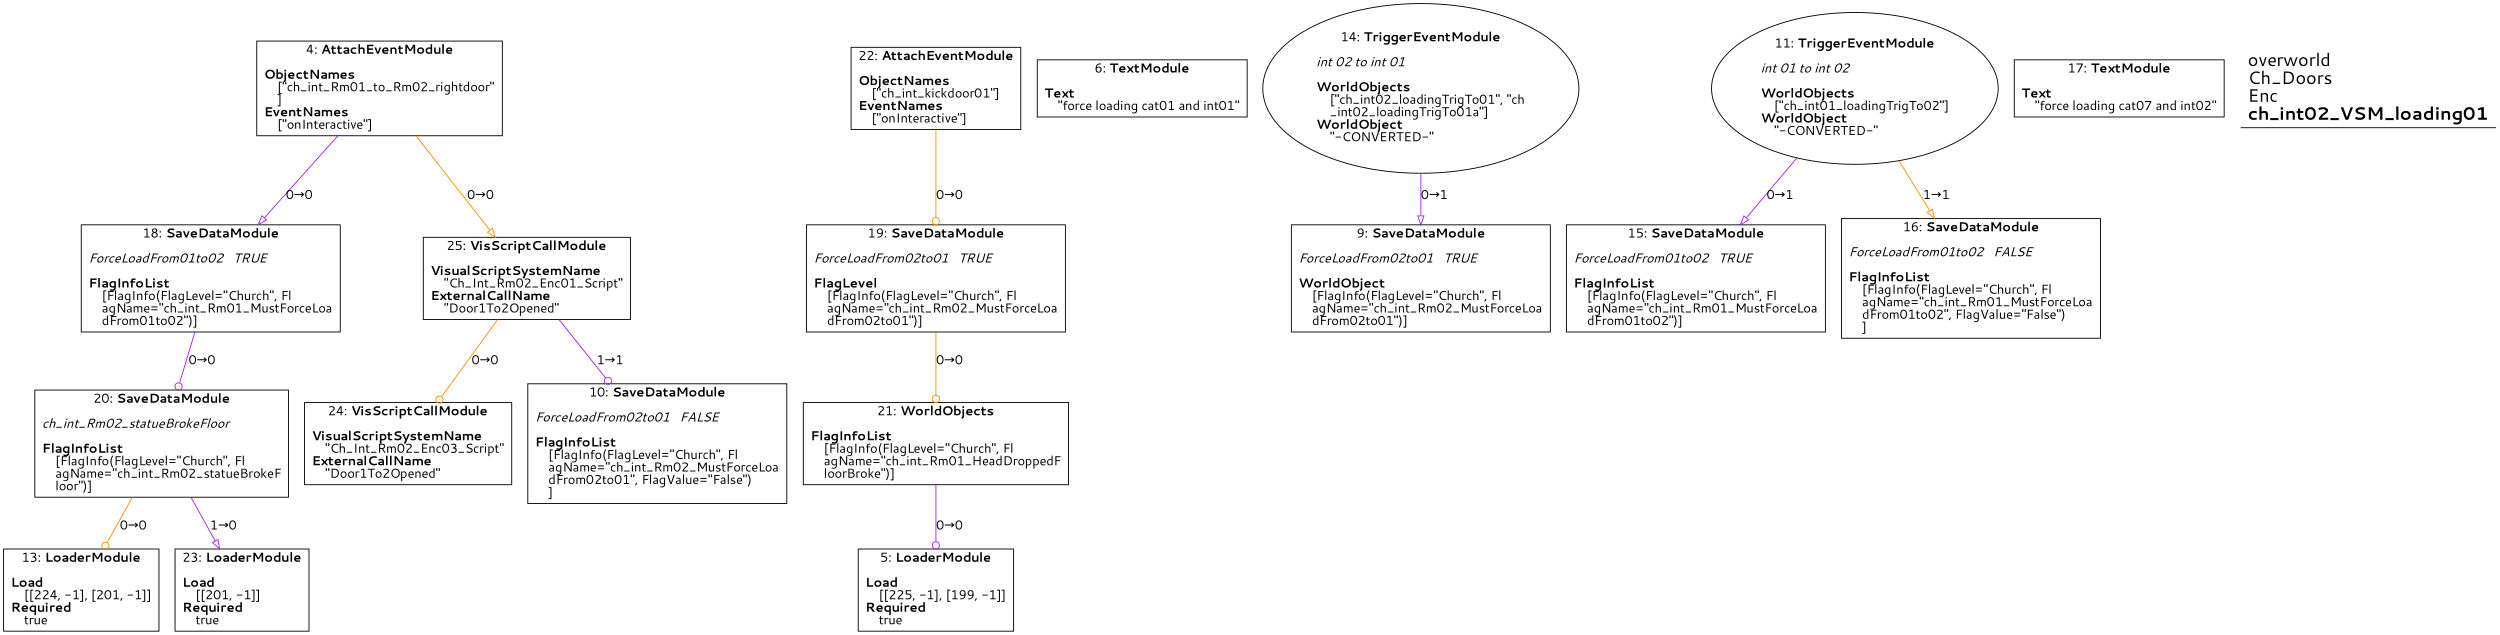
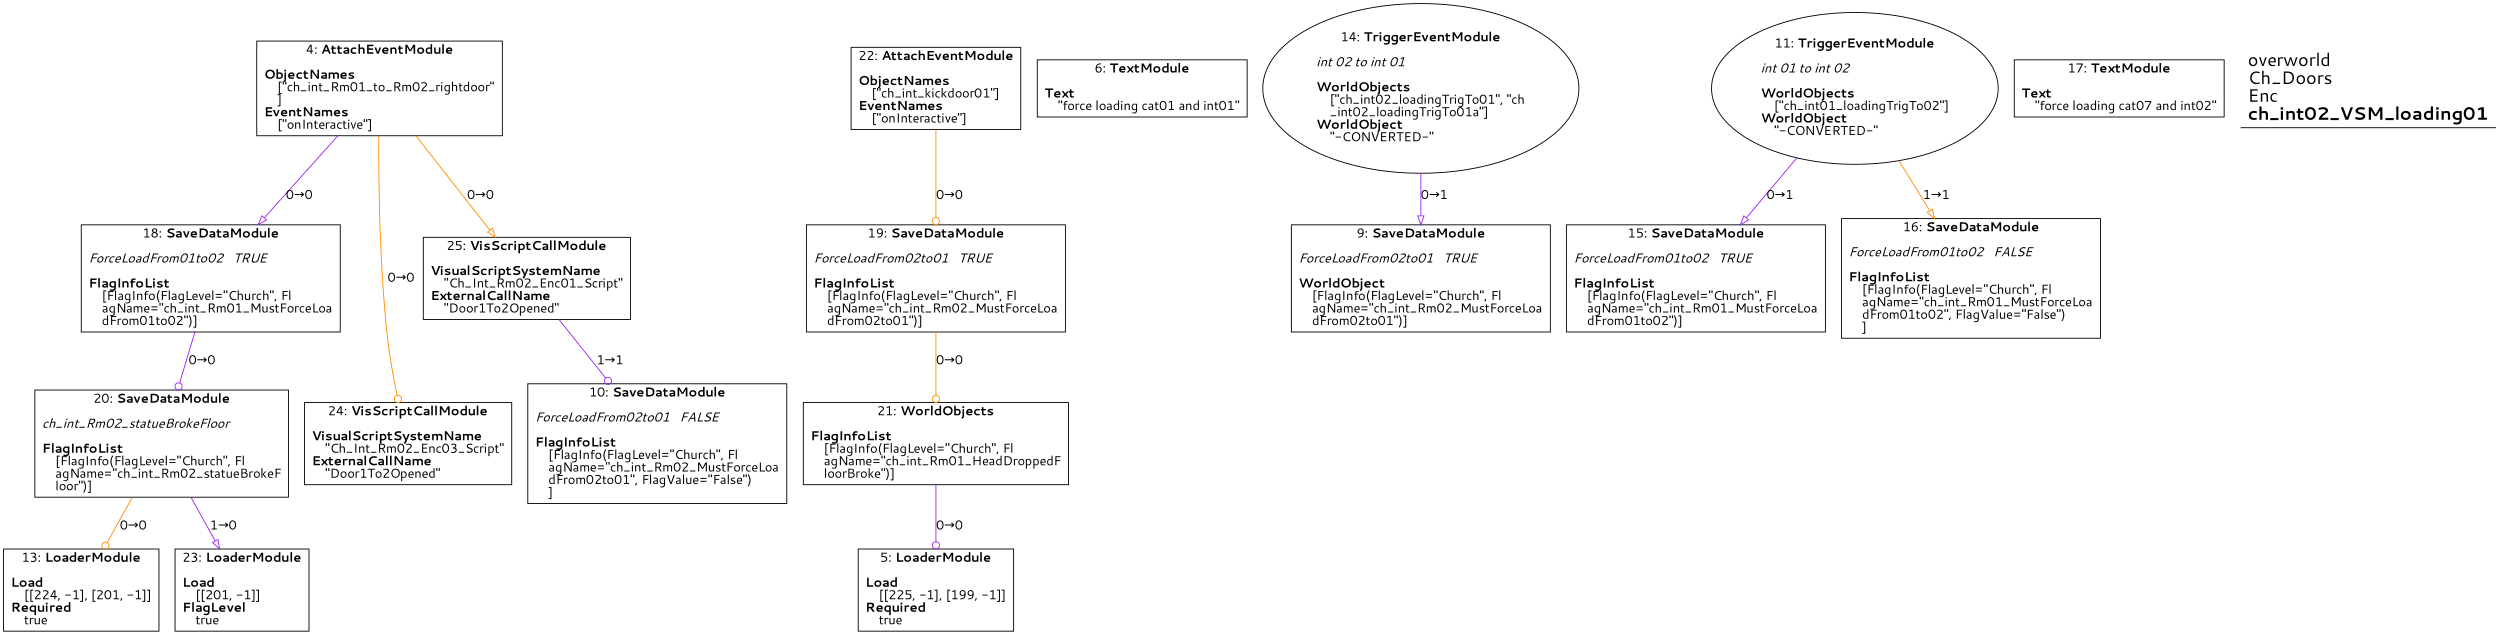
node "19:": text "FlagLevel" -> "FlagInfoList"
edge "25:" -> "24:": now "4:" -> "24:"
node "23:": text "Required" -> "FlagLevel"
